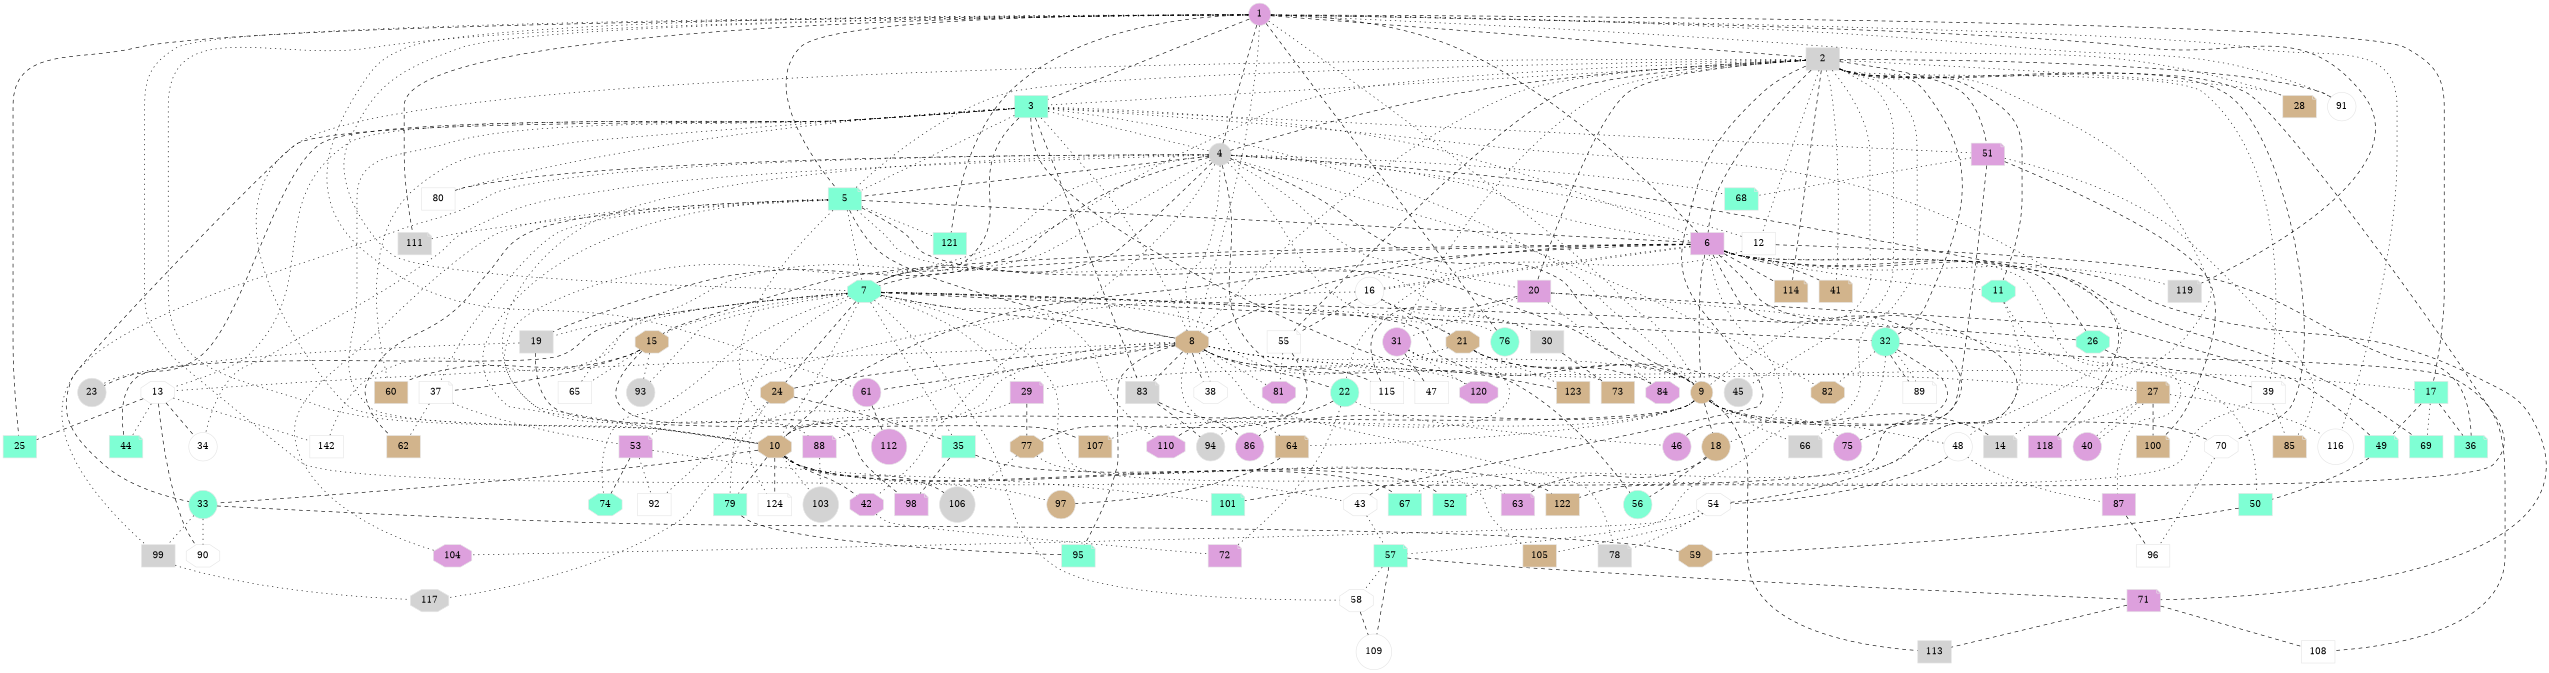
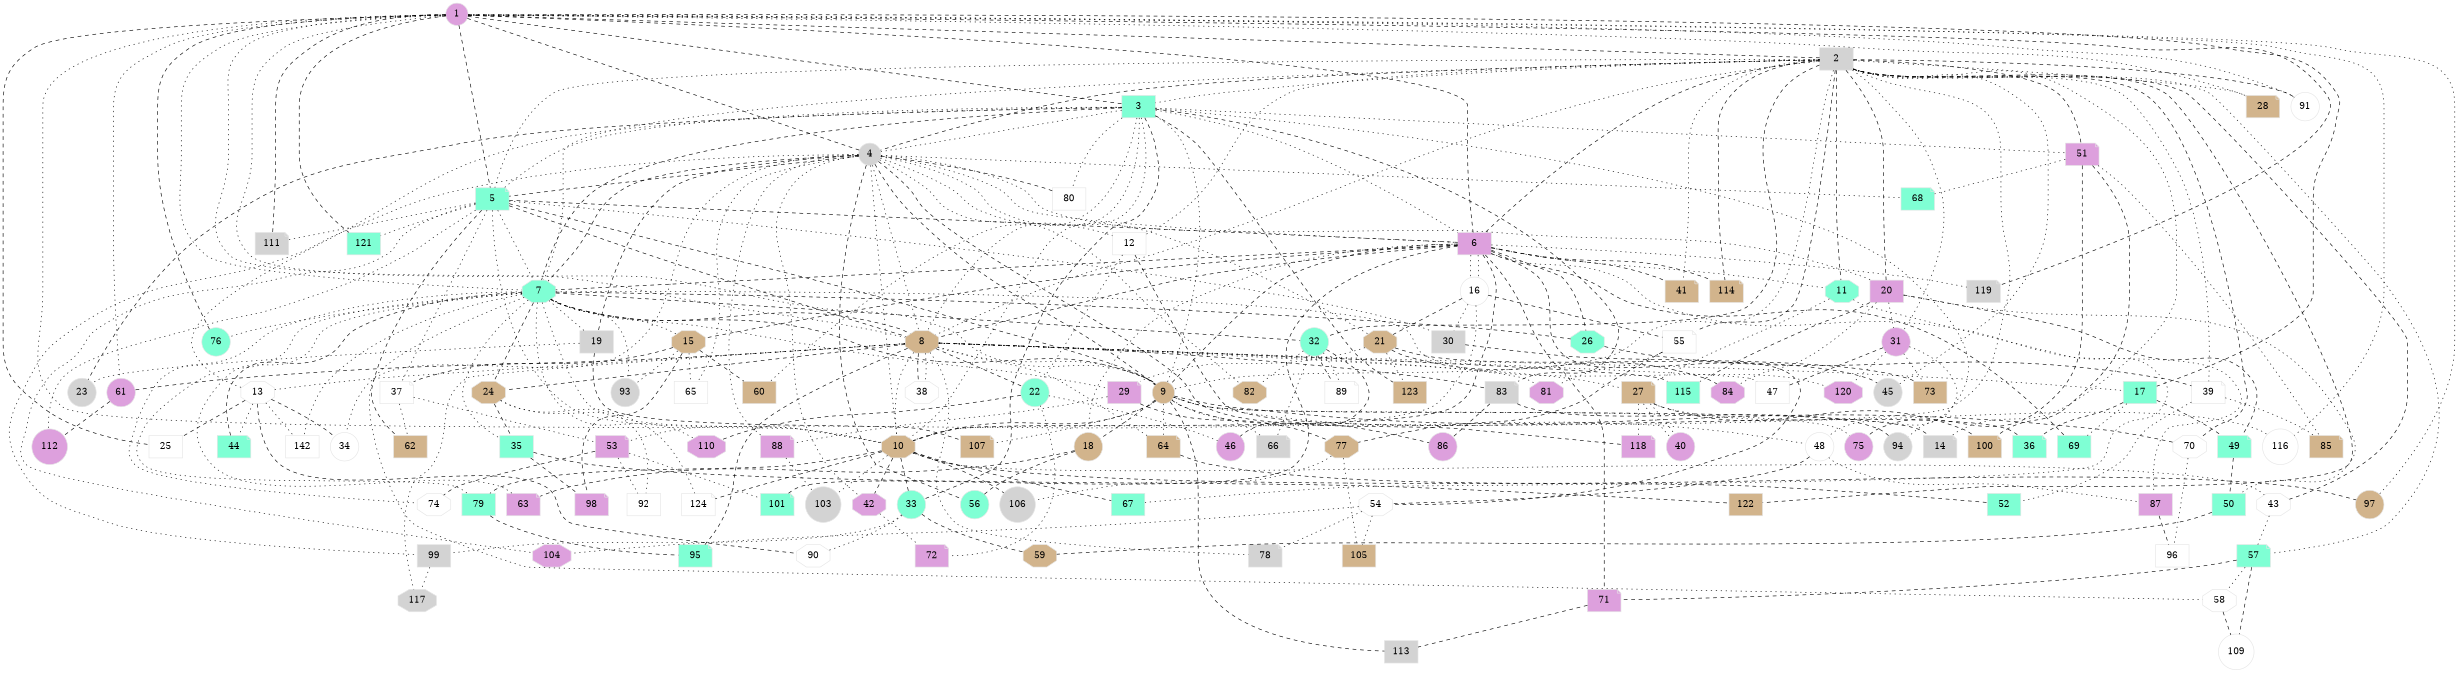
node "115": fillcolor white -> aquamarine
node "25": fillcolor aquamarine -> white
node "74": fillcolor aquamarine -> white
node "108": removed
